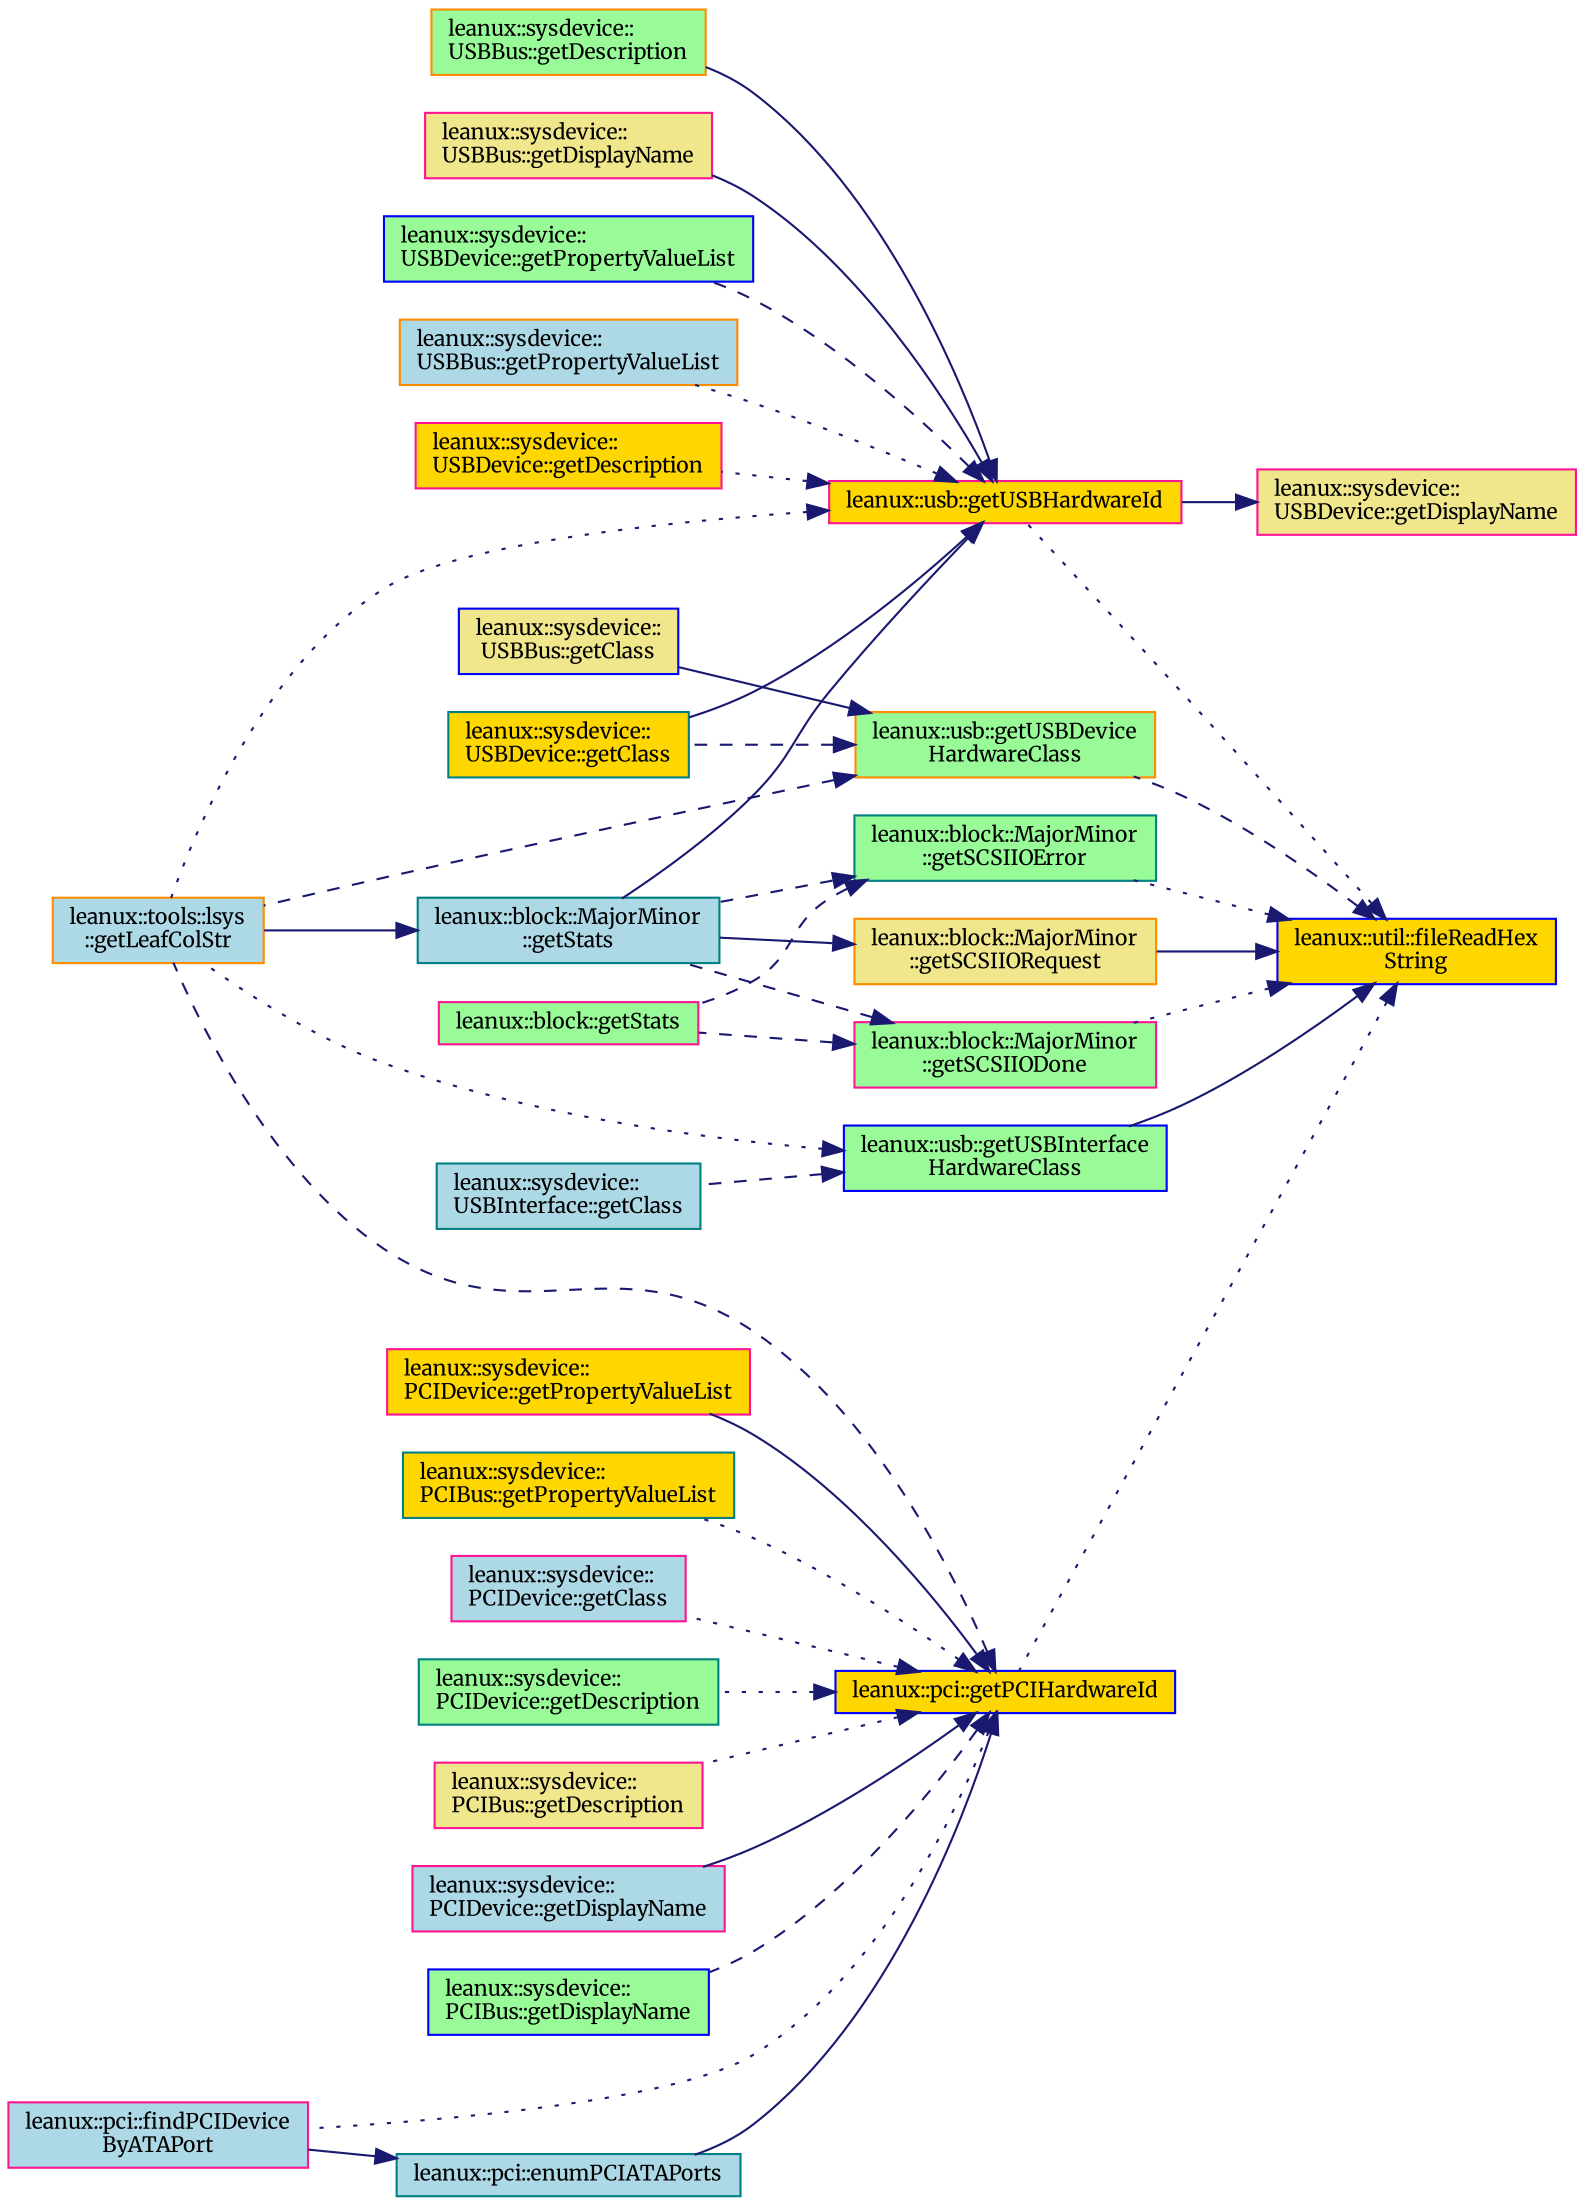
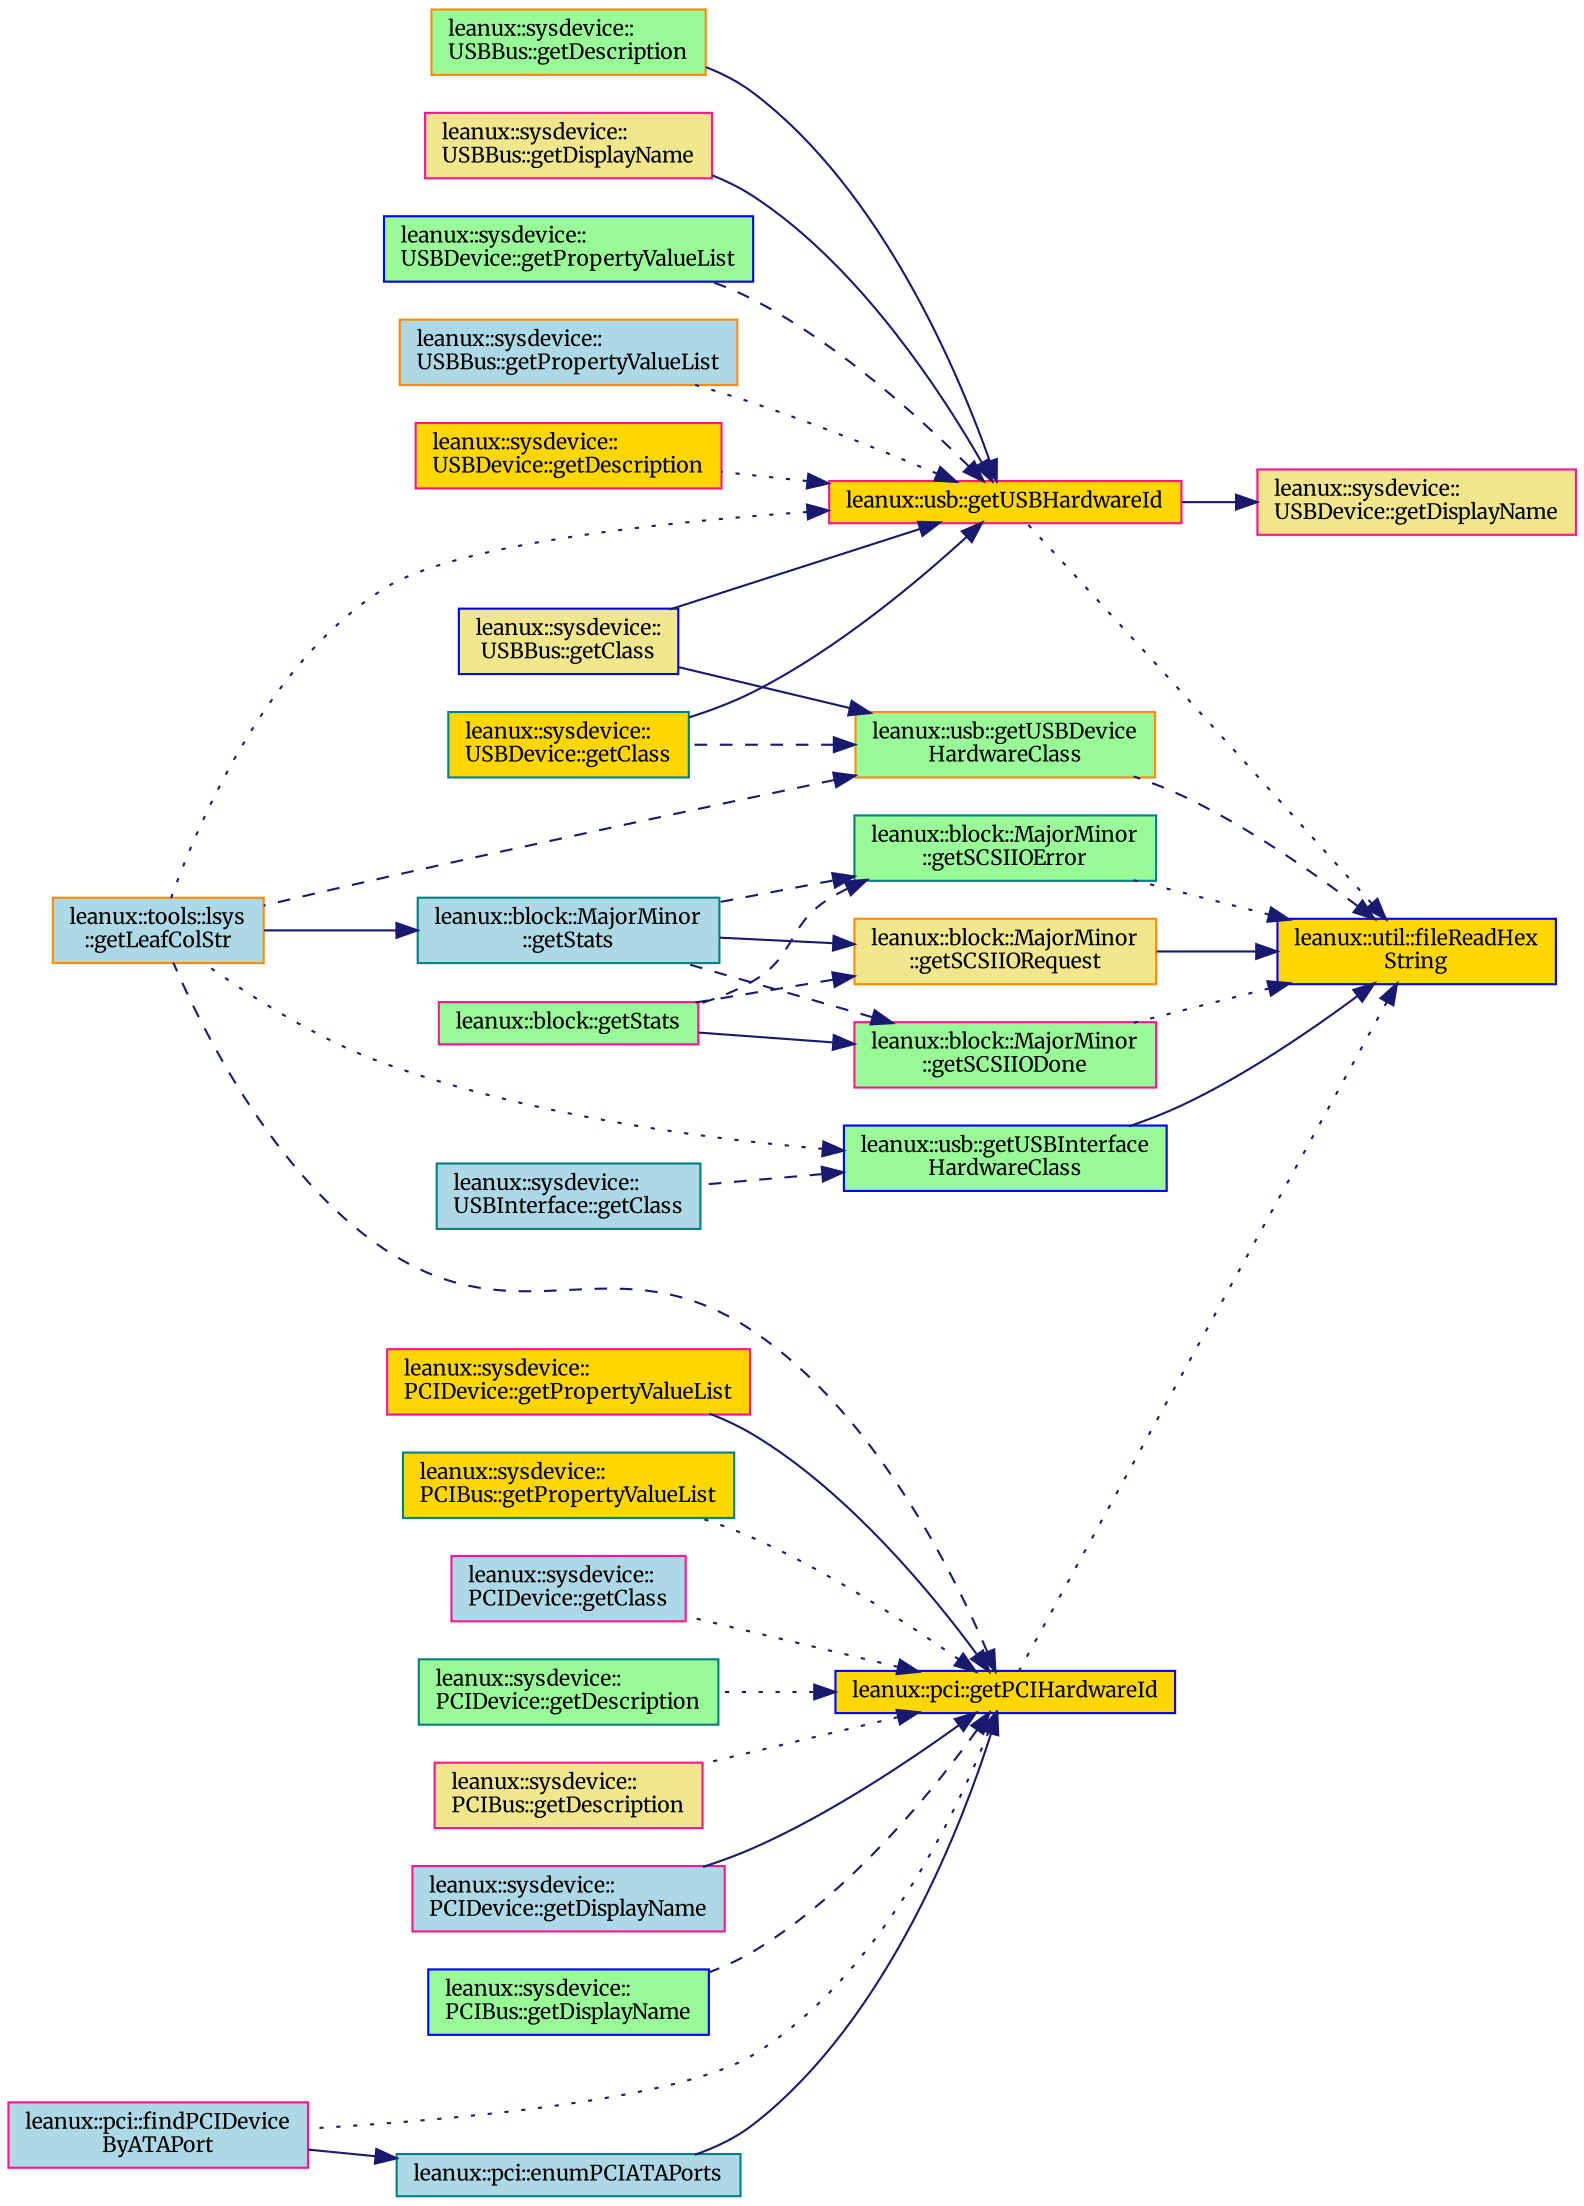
edge "leanux::block::MajorMinor ::getStats" -> "leanux::usb::getUSBHardwareId": now "leanux::sysdevice:: USBBus::getClass" -> "leanux::usb::getUSBHardwareId"
edge "leanux::block::getStats" -> "leanux::block::MajorMinor ::getSCSIIORequest": added
edge "leanux::block::getStats" -> "leanux::block::MajorMinor ::getSCSIIODone": style dashed -> solid
